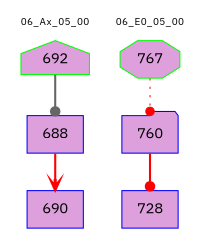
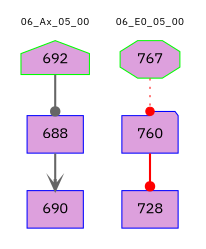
edge "688" -> "690": color red -> gray40
